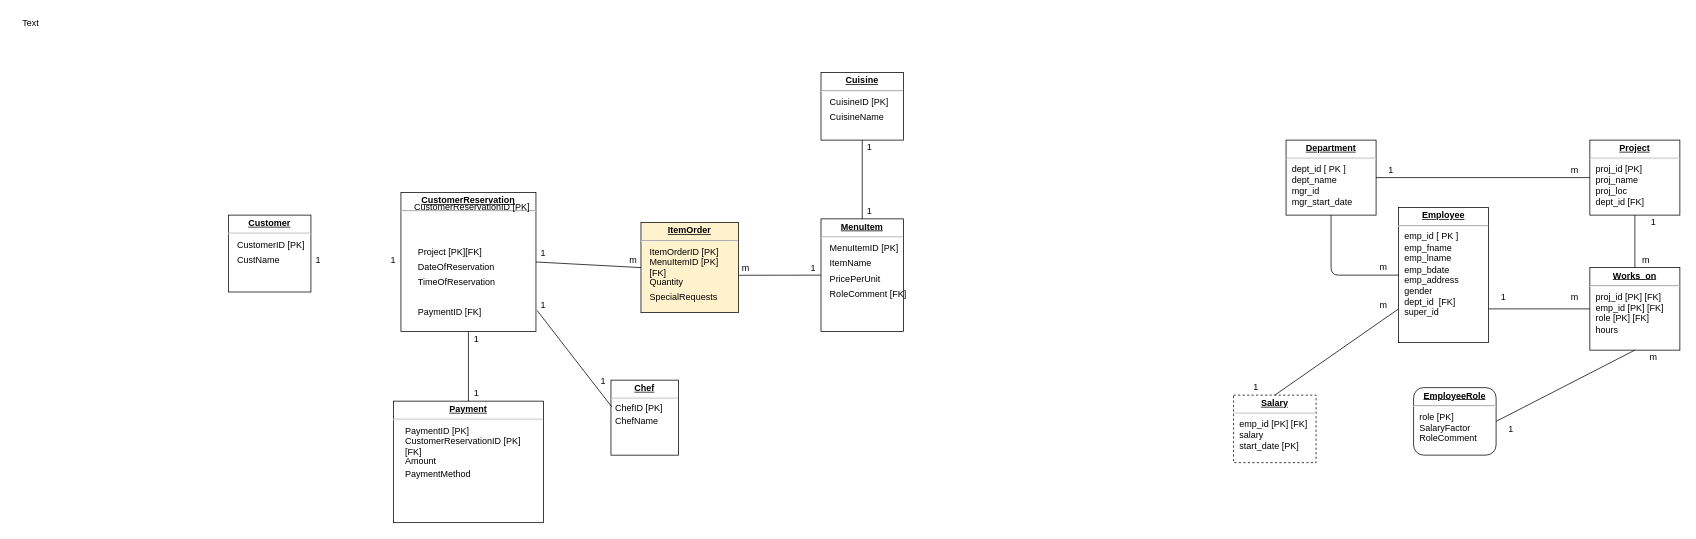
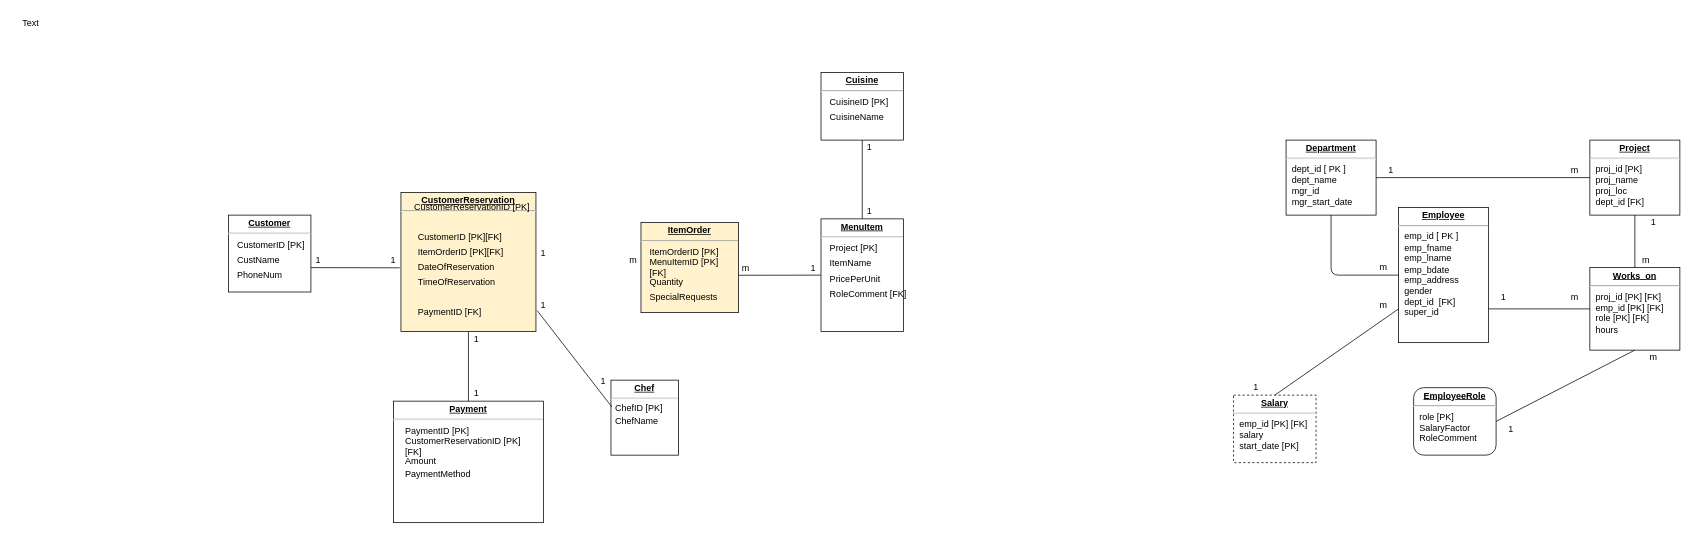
node "CustomerID [PK][FK]": added
node "MenuItemID [PK]": label "MenuItemID [PK]" -> "Project [PK]"
node "Project [PK][FK]": label "Project [PK][FK]" -> "ItemOrderID [PK][FK]"
node "CustomerReservation": fillcolor #ffffff -> #fff2cc
edge "CustomerReservation" -- "ItemOrder": removed
edge "CustomerReservation" -- "PhoneNum": added
node "PhoneNum": added
